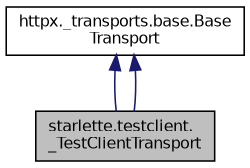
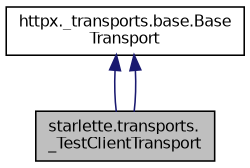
node "starlette.testclient. _TestClientTransport": label "starlette.testclient. _TestClientTransport" -> "starlette.transports. _TestClientTransport"
